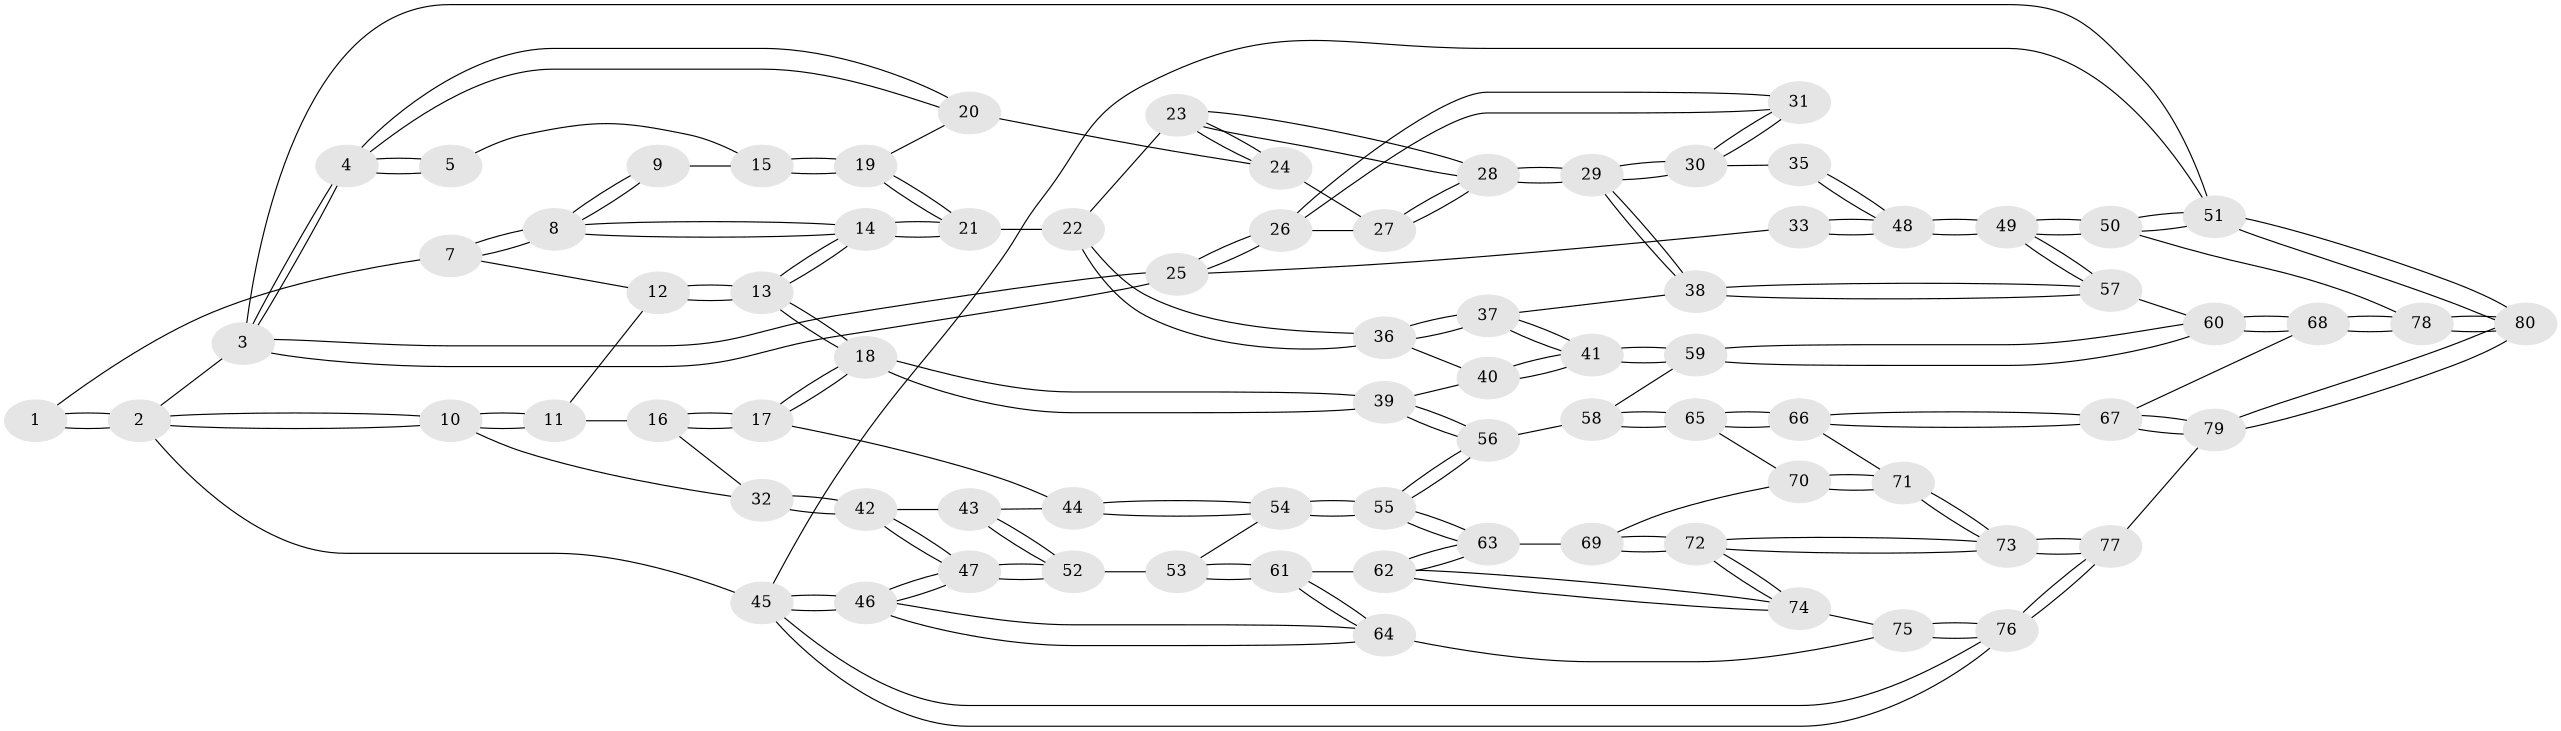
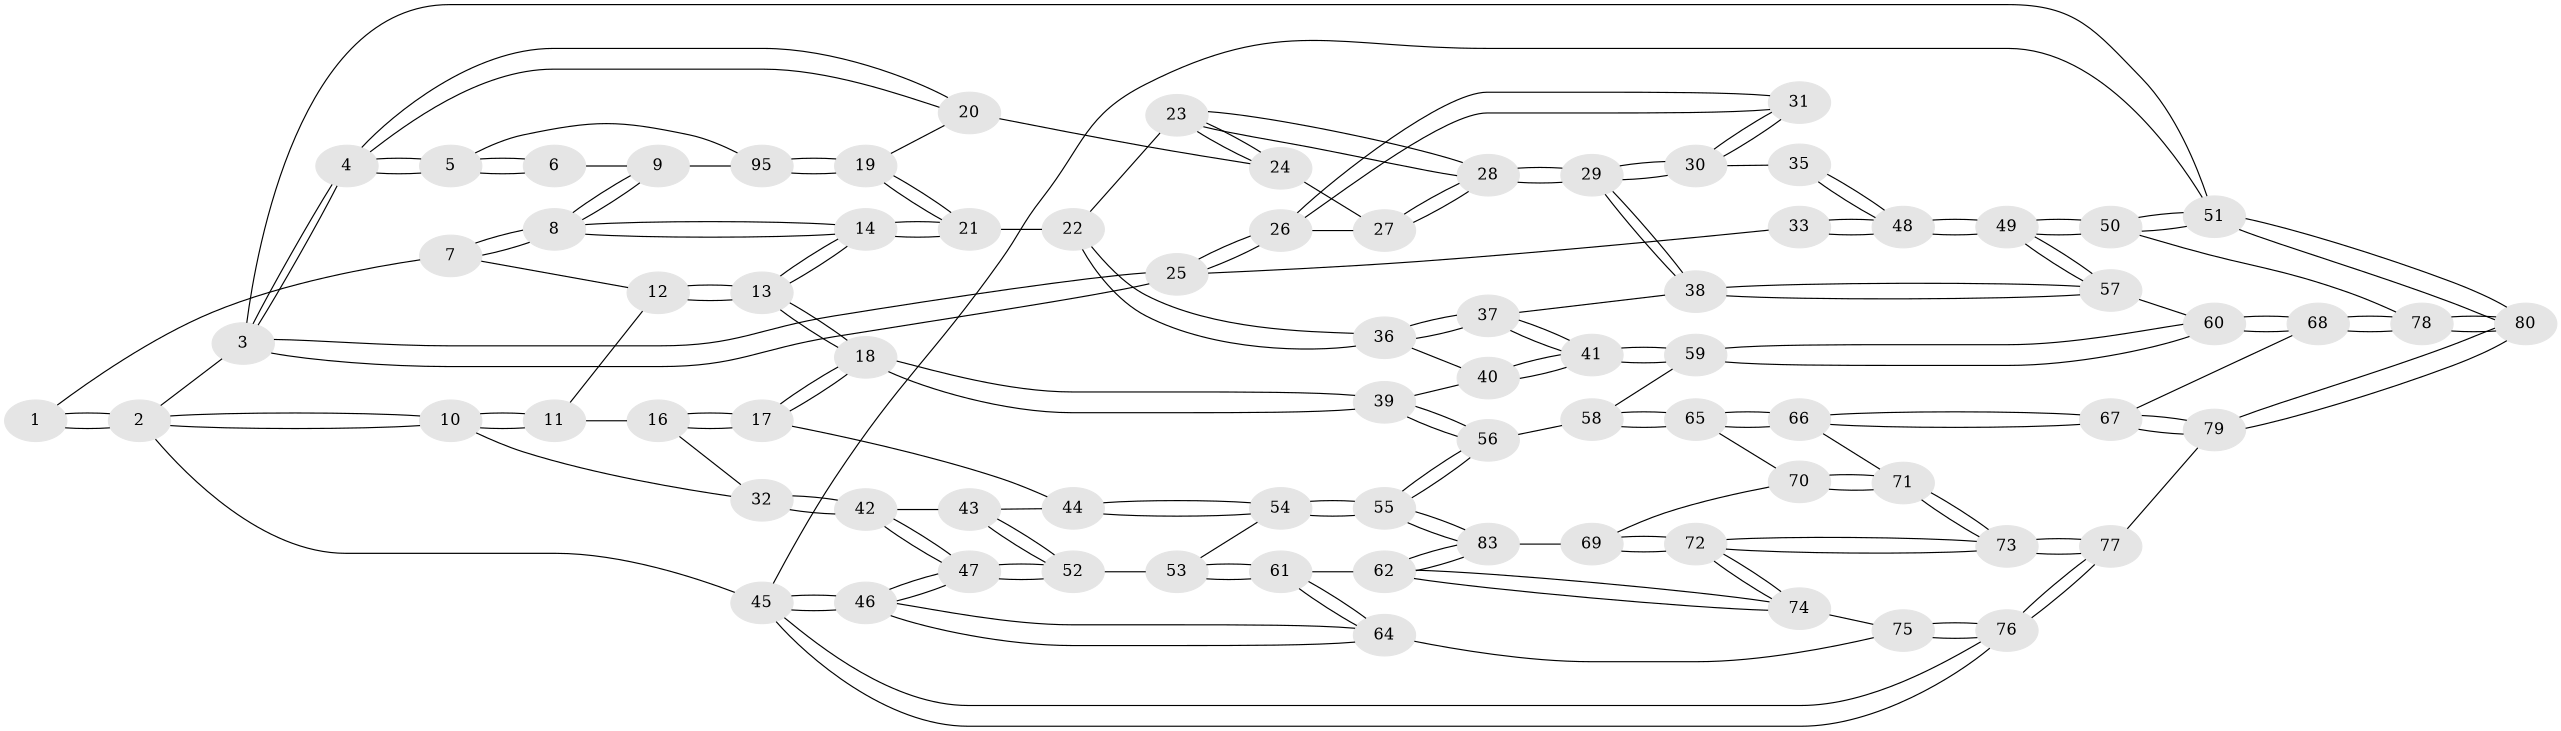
node "6": added
node "15": label "15" -> "95"
node "63": label "63" -> "83"
